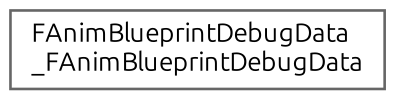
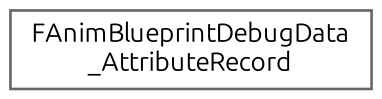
node "FAnimBlueprintDebugData _FAnimBlueprintDebugData": label "FAnimBlueprintDebugData _FAnimBlueprintDebugData" -> "FAnimBlueprintDebugData _AttributeRecord"
